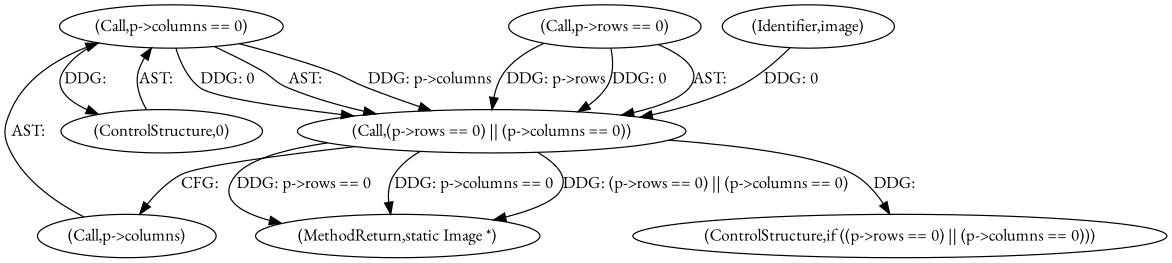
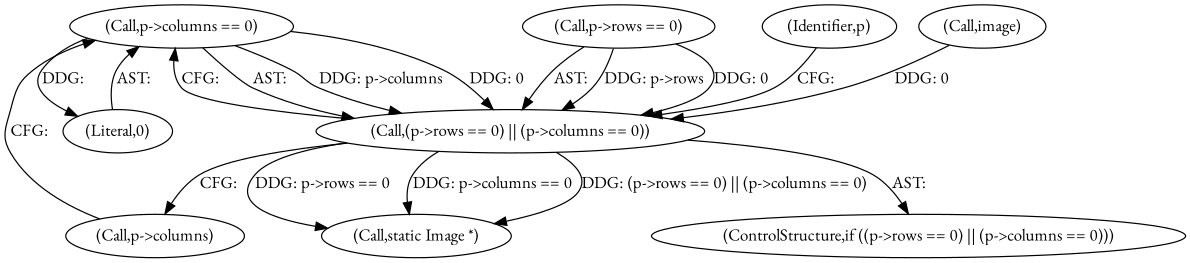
node "(Identifier,image)": label "(Identifier,image)" -> "(Call,image)"
node "(Identifier,p)": added
edge "(Call,(p->rows == 0) || (p->columns == 0))" -> "(Call,p->columns == 0)": added, label "CFG:"
edge "(Call,p->columns)" -> "(Call,p->columns == 0)": label "AST: " -> "CFG: "
node "(ControlStructure,0)": label "(ControlStructure,0)" -> "(Literal,0)"
edge "(Call,(p->rows == 0) || (p->columns == 0))" -> "(ControlStructure,if ((p->rows == 0) || (p->columns == 0)))": label "DDG: " -> "AST: "
node "(MethodReturn,static Image *)": label "(MethodReturn,static Image *)" -> "(Call,static Image *)"
